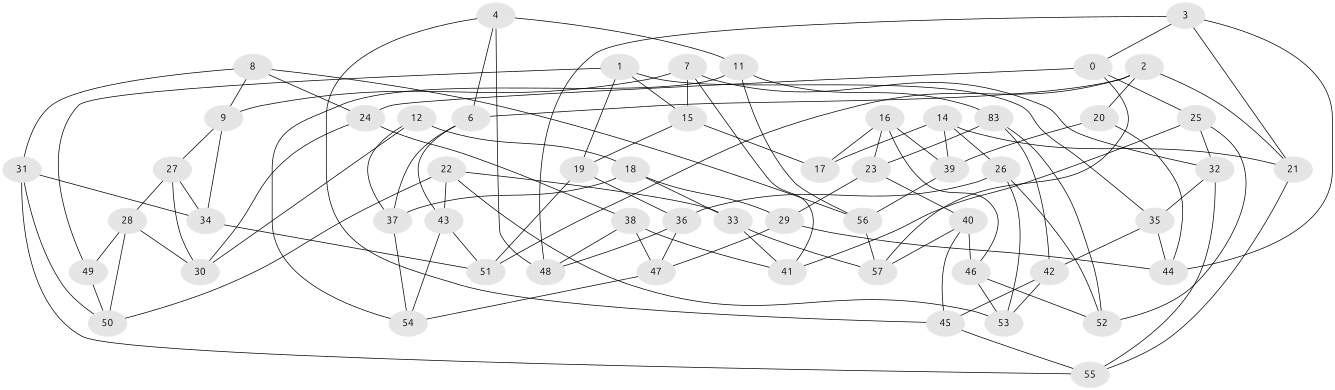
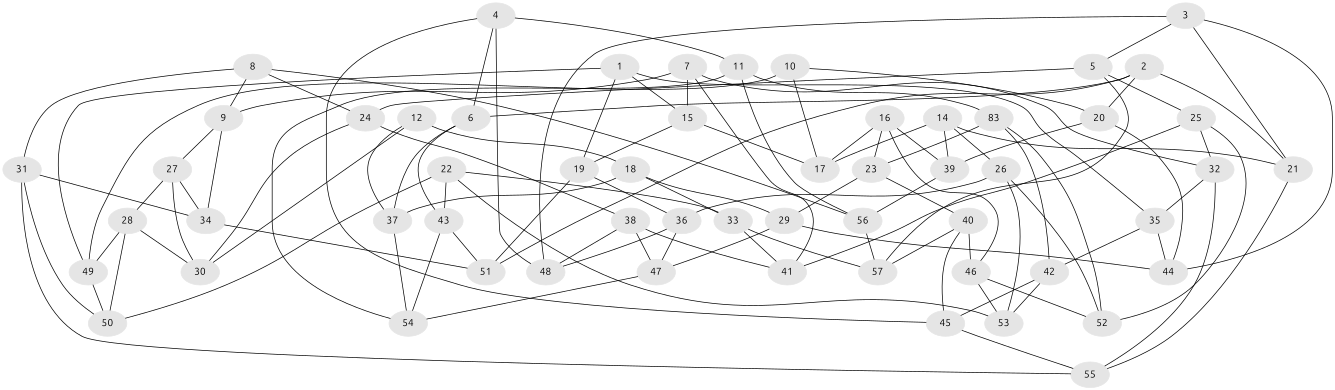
node "10": added
node "0": label "0" -> "5"
